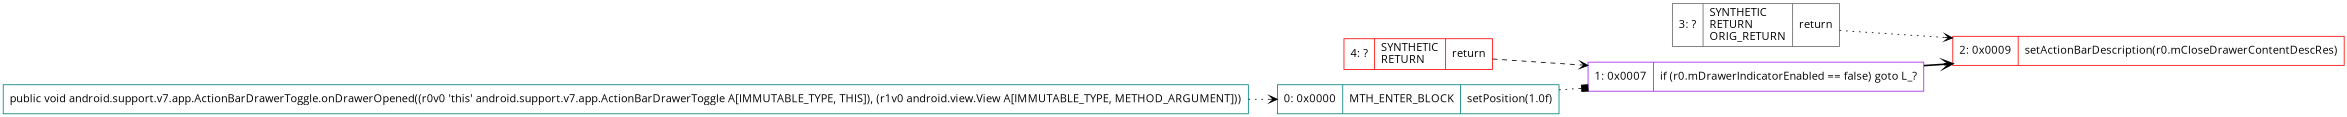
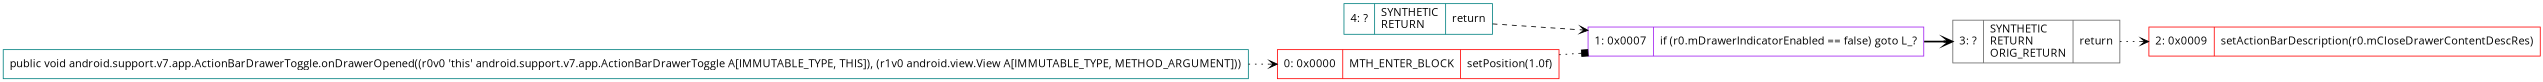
node "4: ?": color red -> teal
edge "1: 0x0007" -> "2: 0x0009": now "1: 0x0007" -> "3: ?"
node "0: 0x0000": color teal -> red
